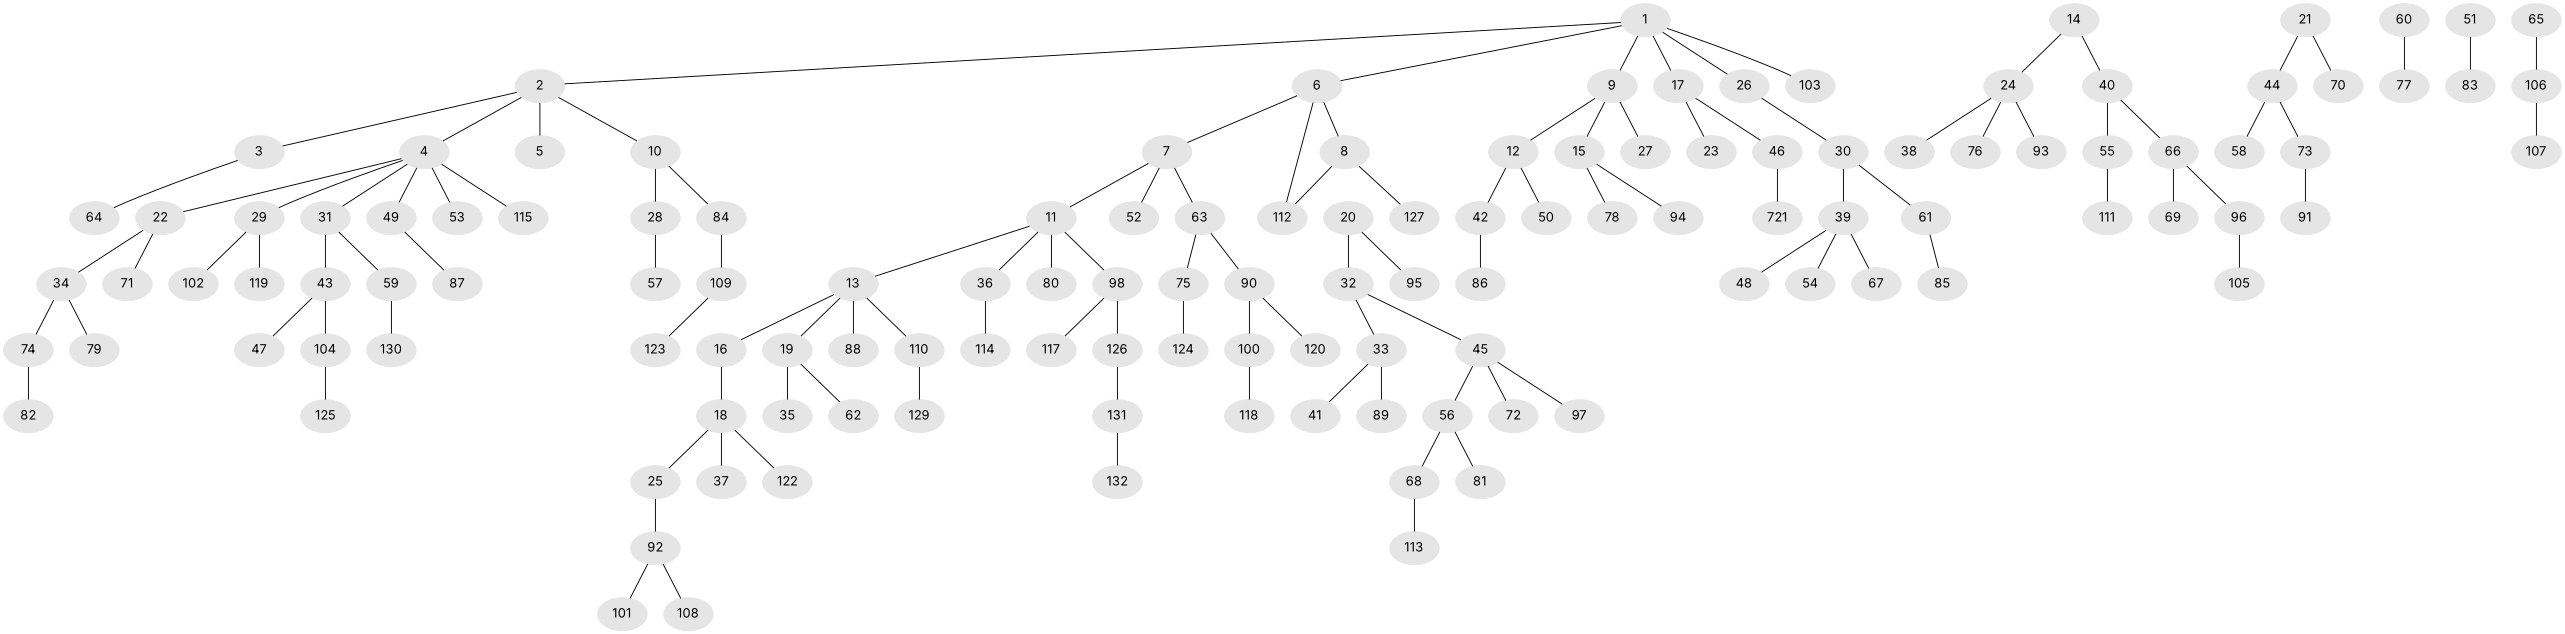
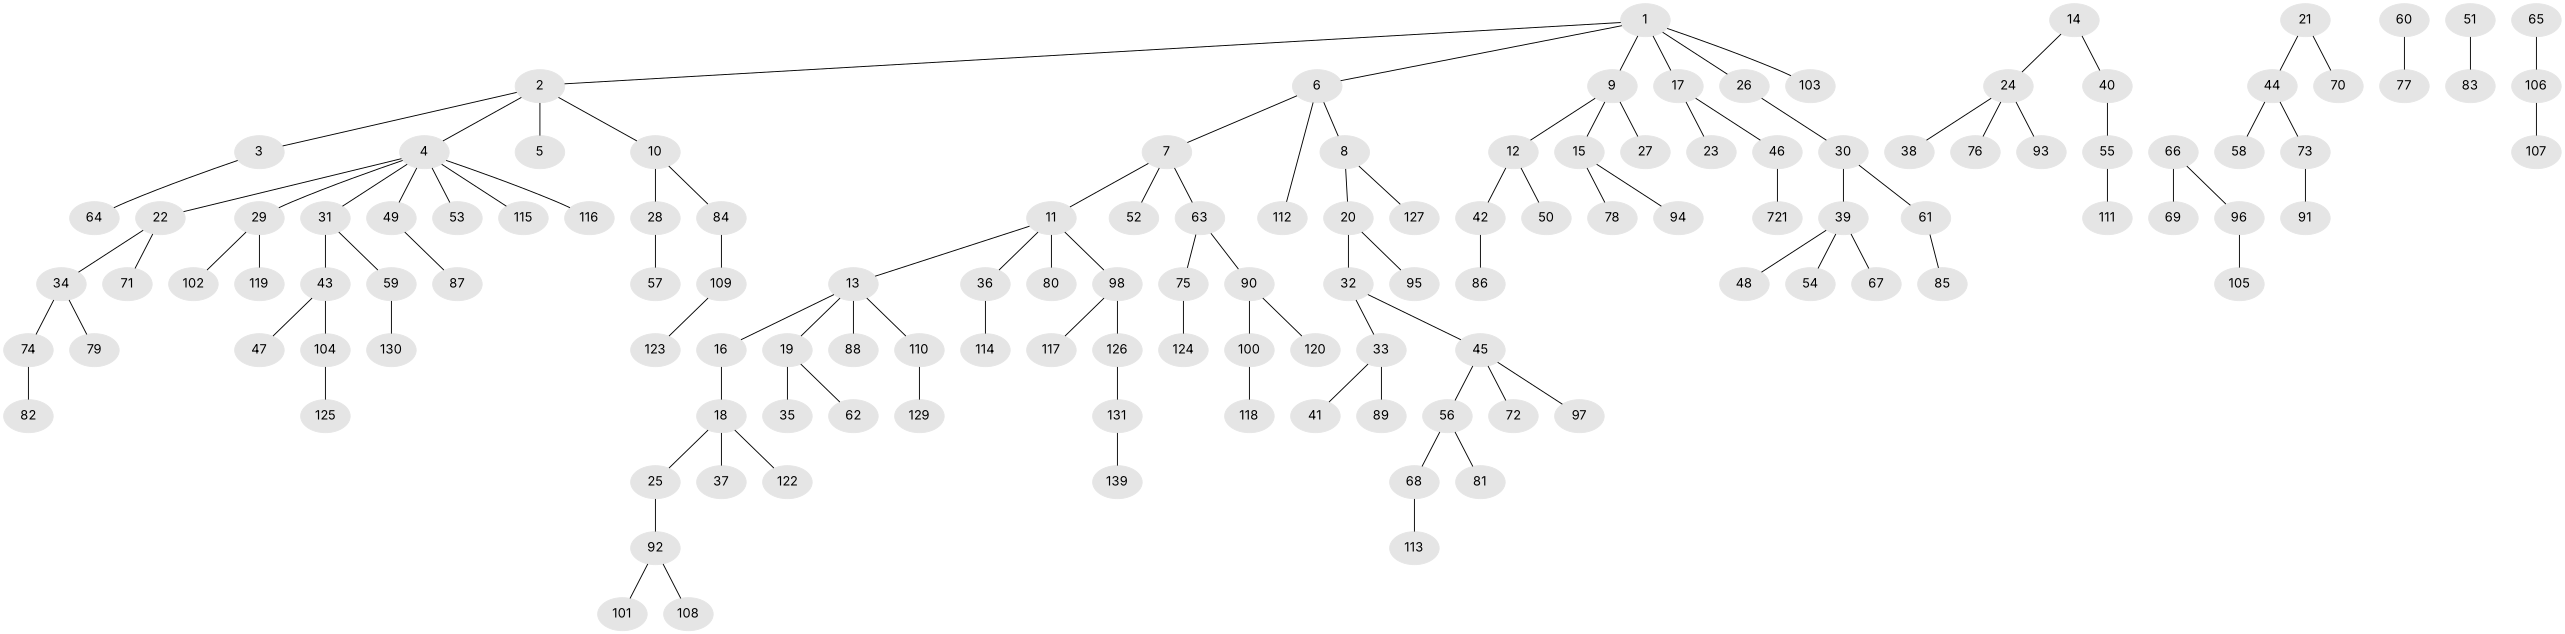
edge "40" -- "66": removed
edge "8" -- "112": now "8" -- "20"
node "116": added
node "132": label "132" -> "139"
